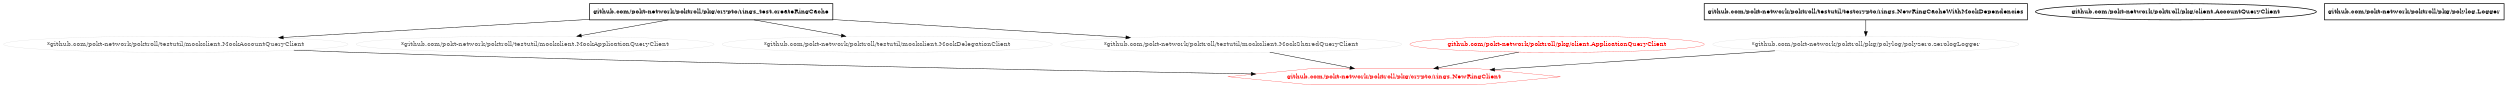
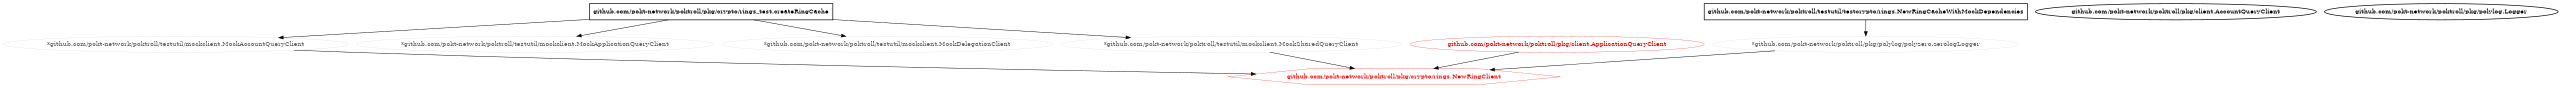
node "github.com/pokt-network/poktroll/pkg/polylog.Logger": shape box -> ellipse
